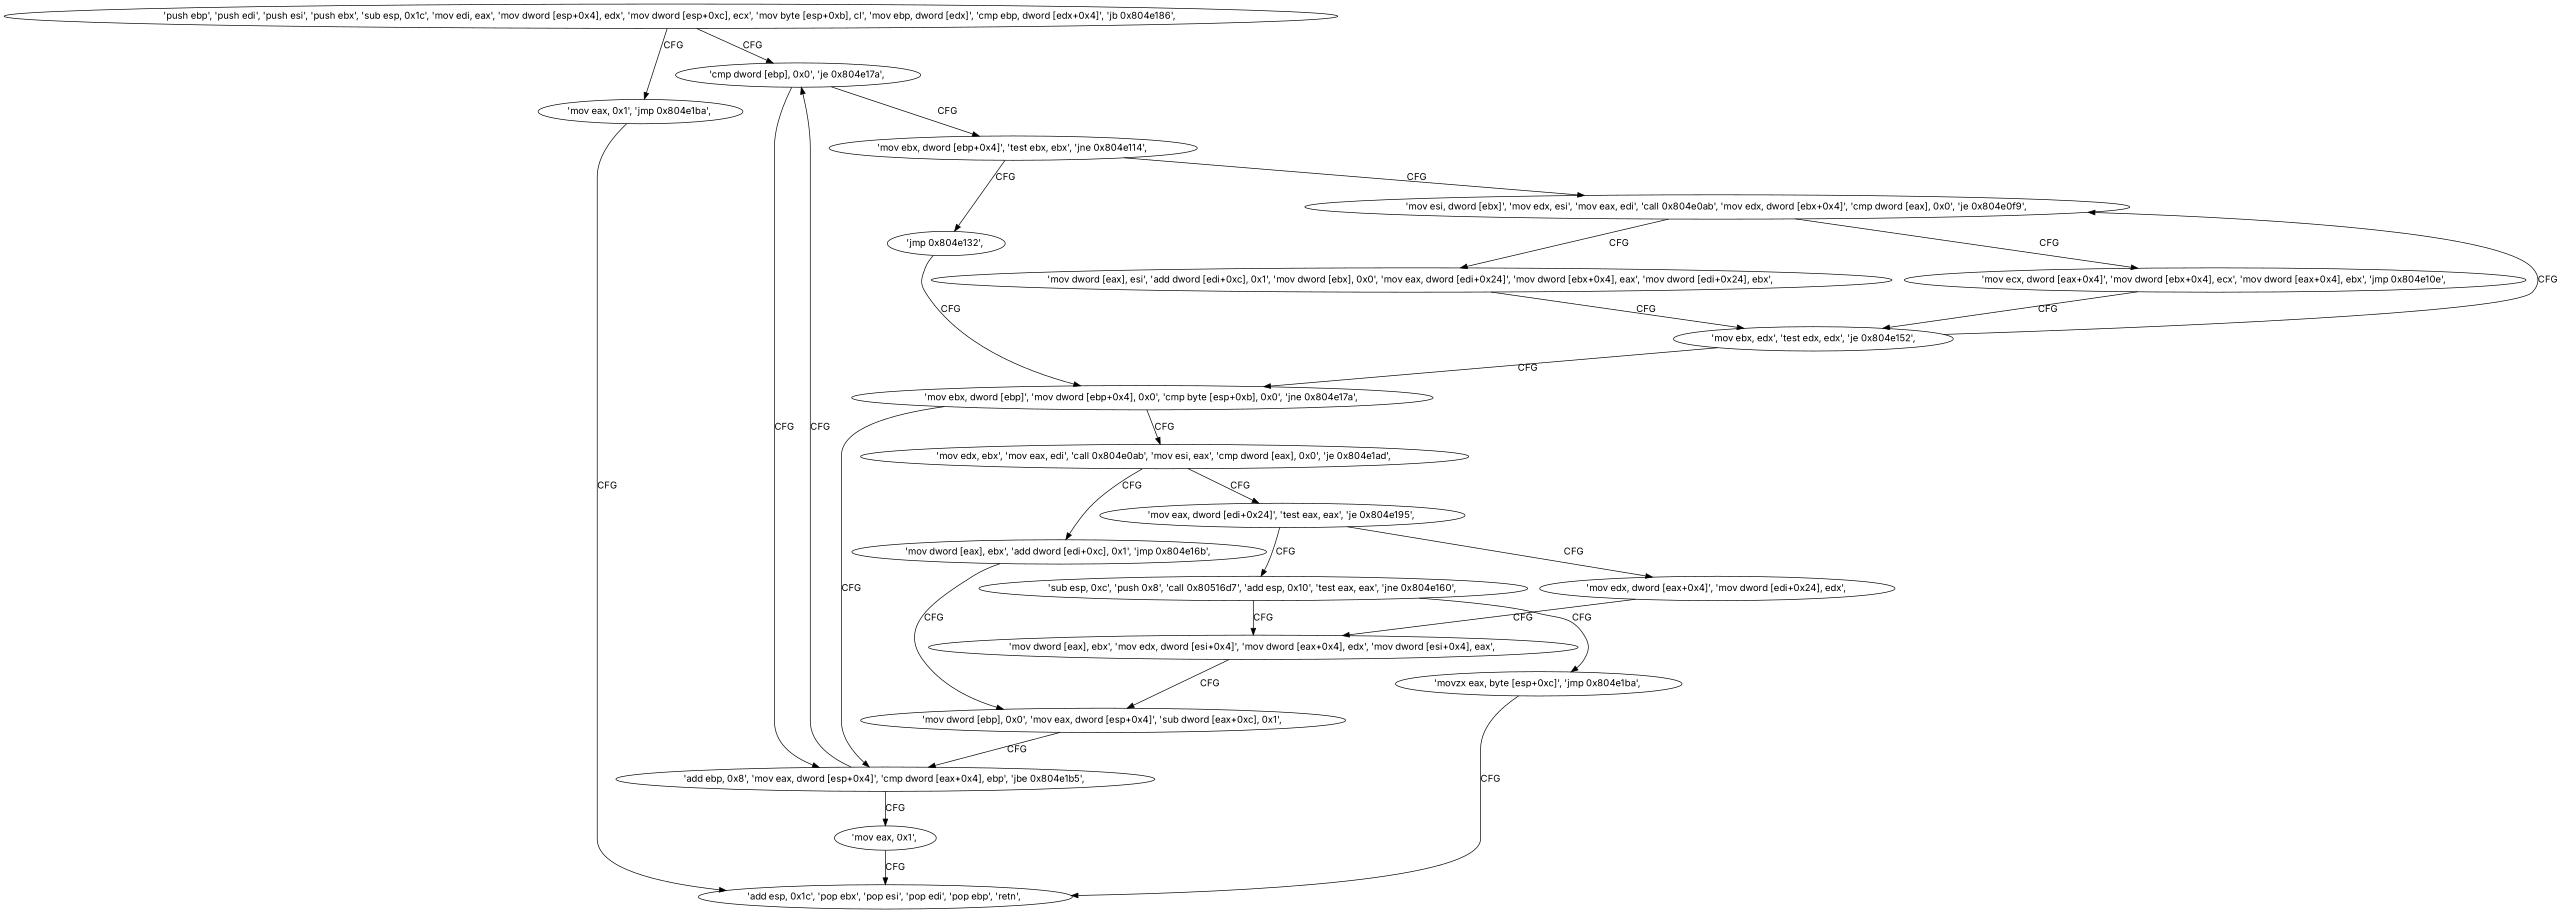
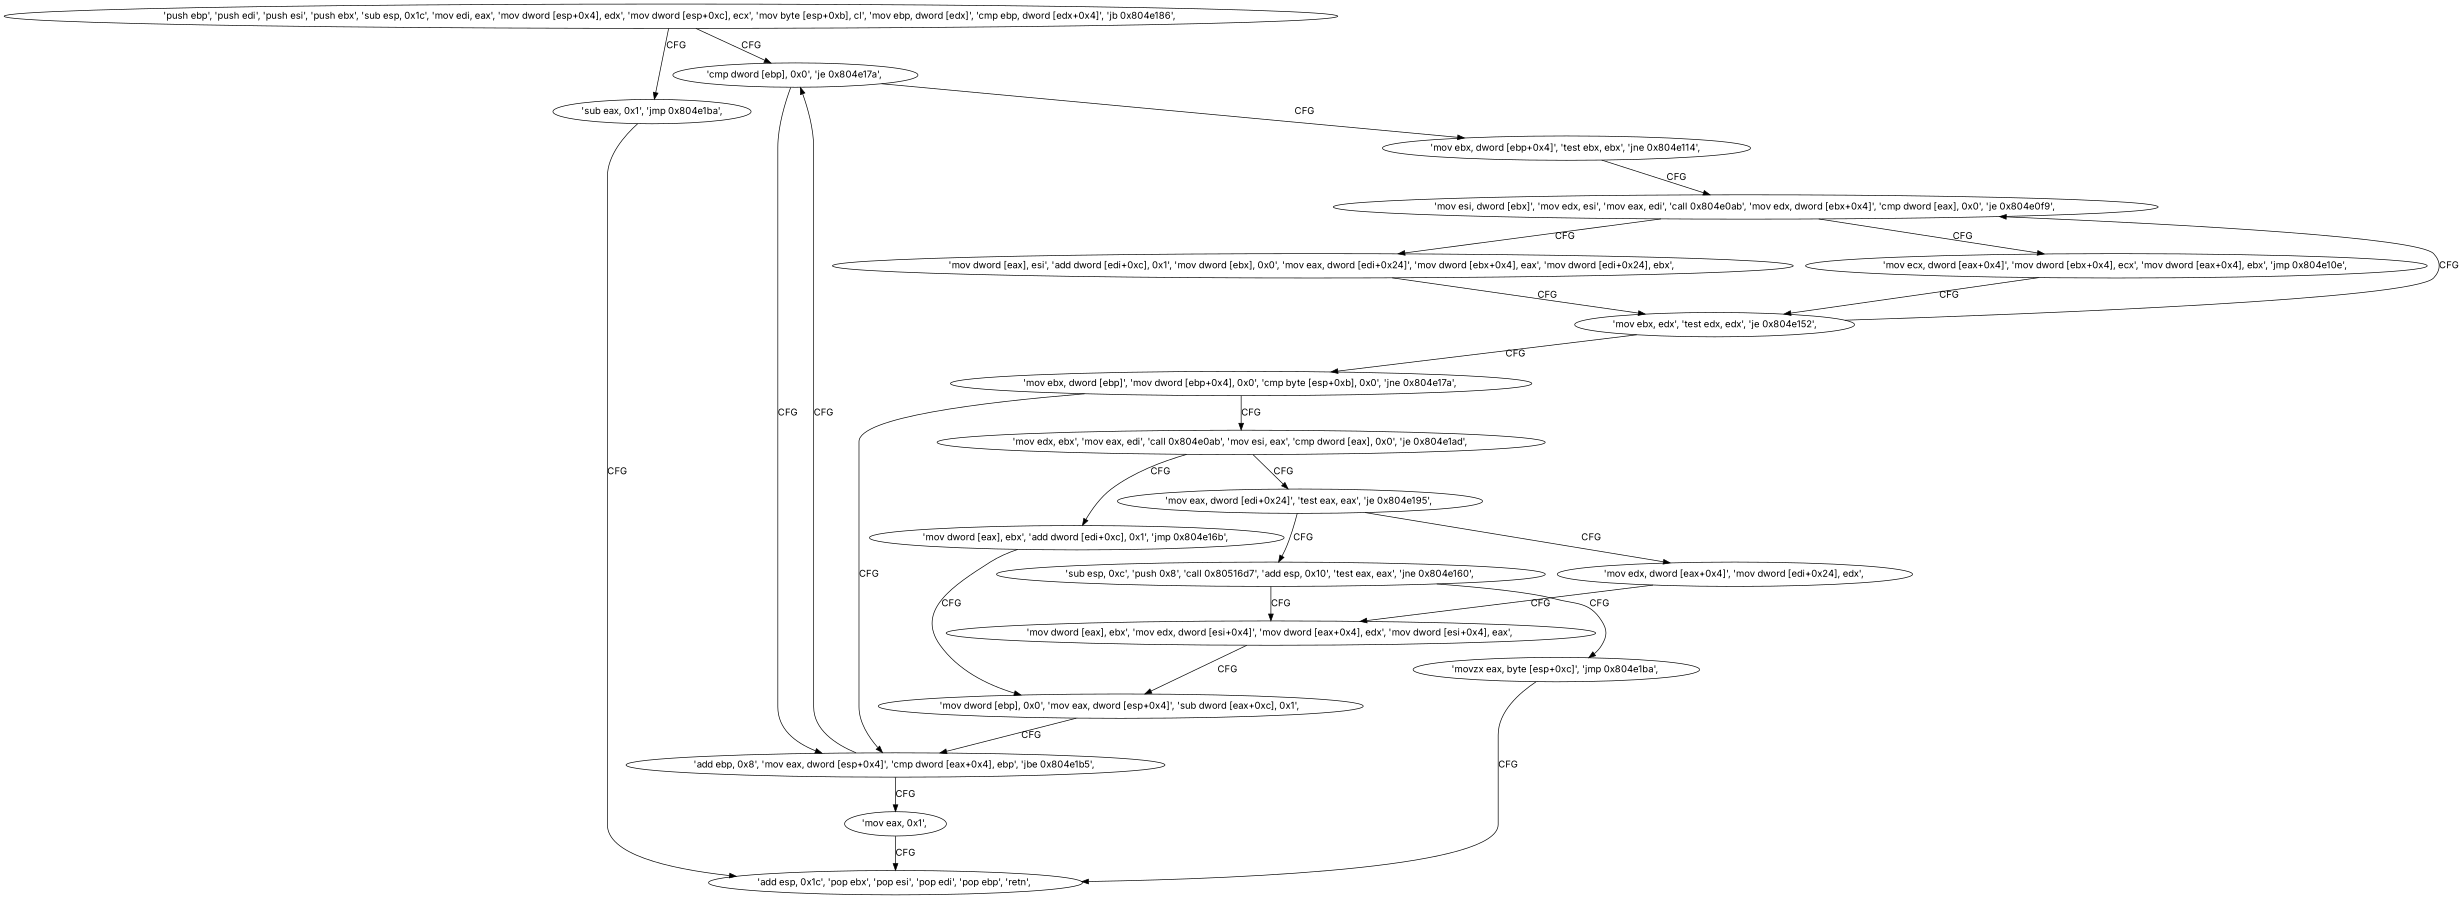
node "'mov eax, 0x1', 'jmp 0x804e1ba',": label "'mov eax, 0x1', 'jmp 0x804e1ba'," -> "'sub eax, 0x1', 'jmp 0x804e1ba',"
node "'jmp 0x804e132',": removed
